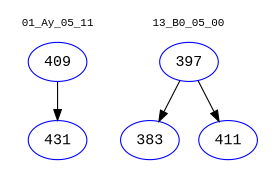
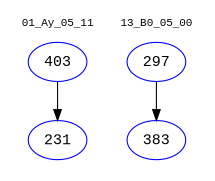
node "409": label "409" -> "403"
node "397": label "397" -> "297"
node "431": label "431" -> "231"
node "411": removed
